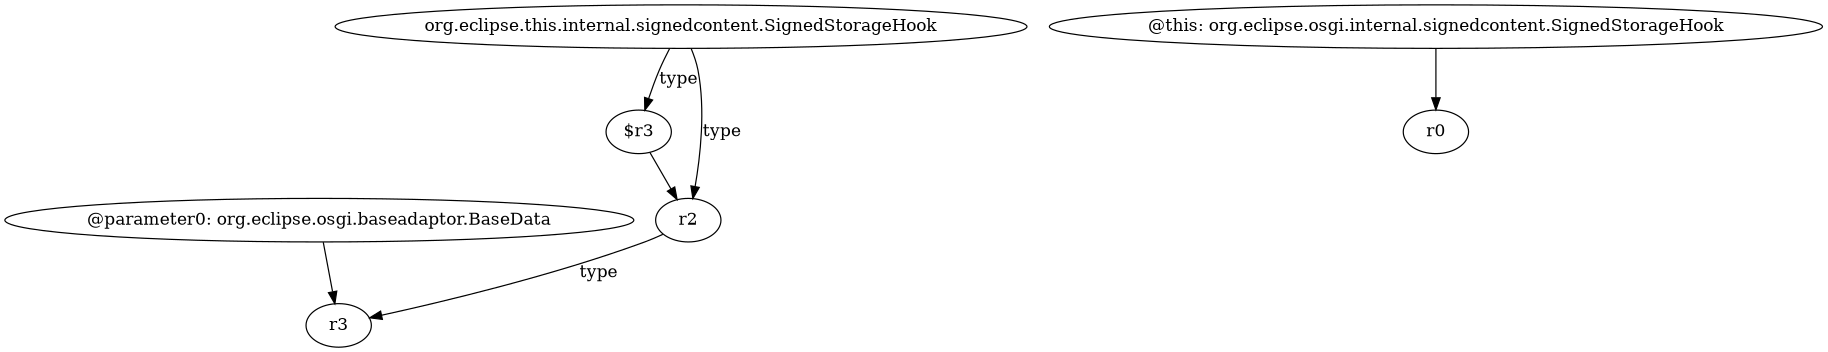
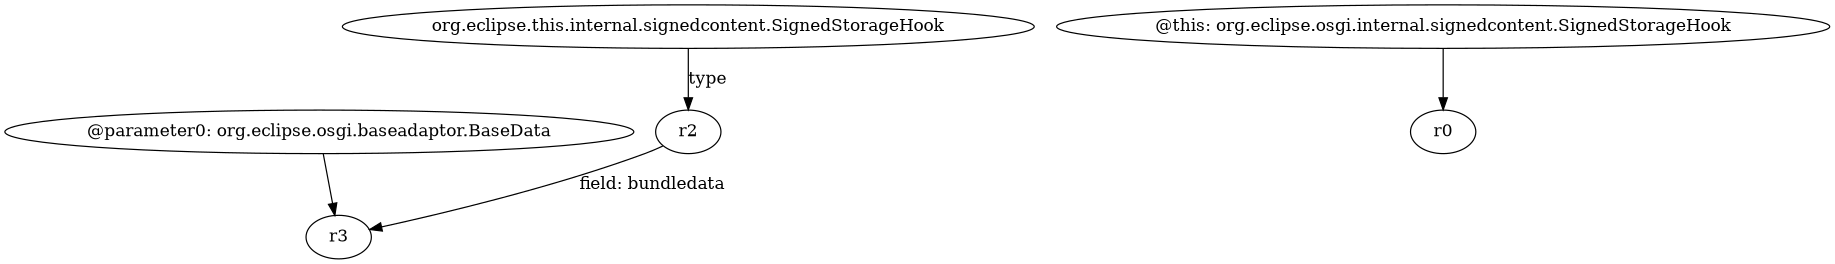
node "$r3": removed
edge "r2" -> "r3": label "type" -> "field: bundledata"
